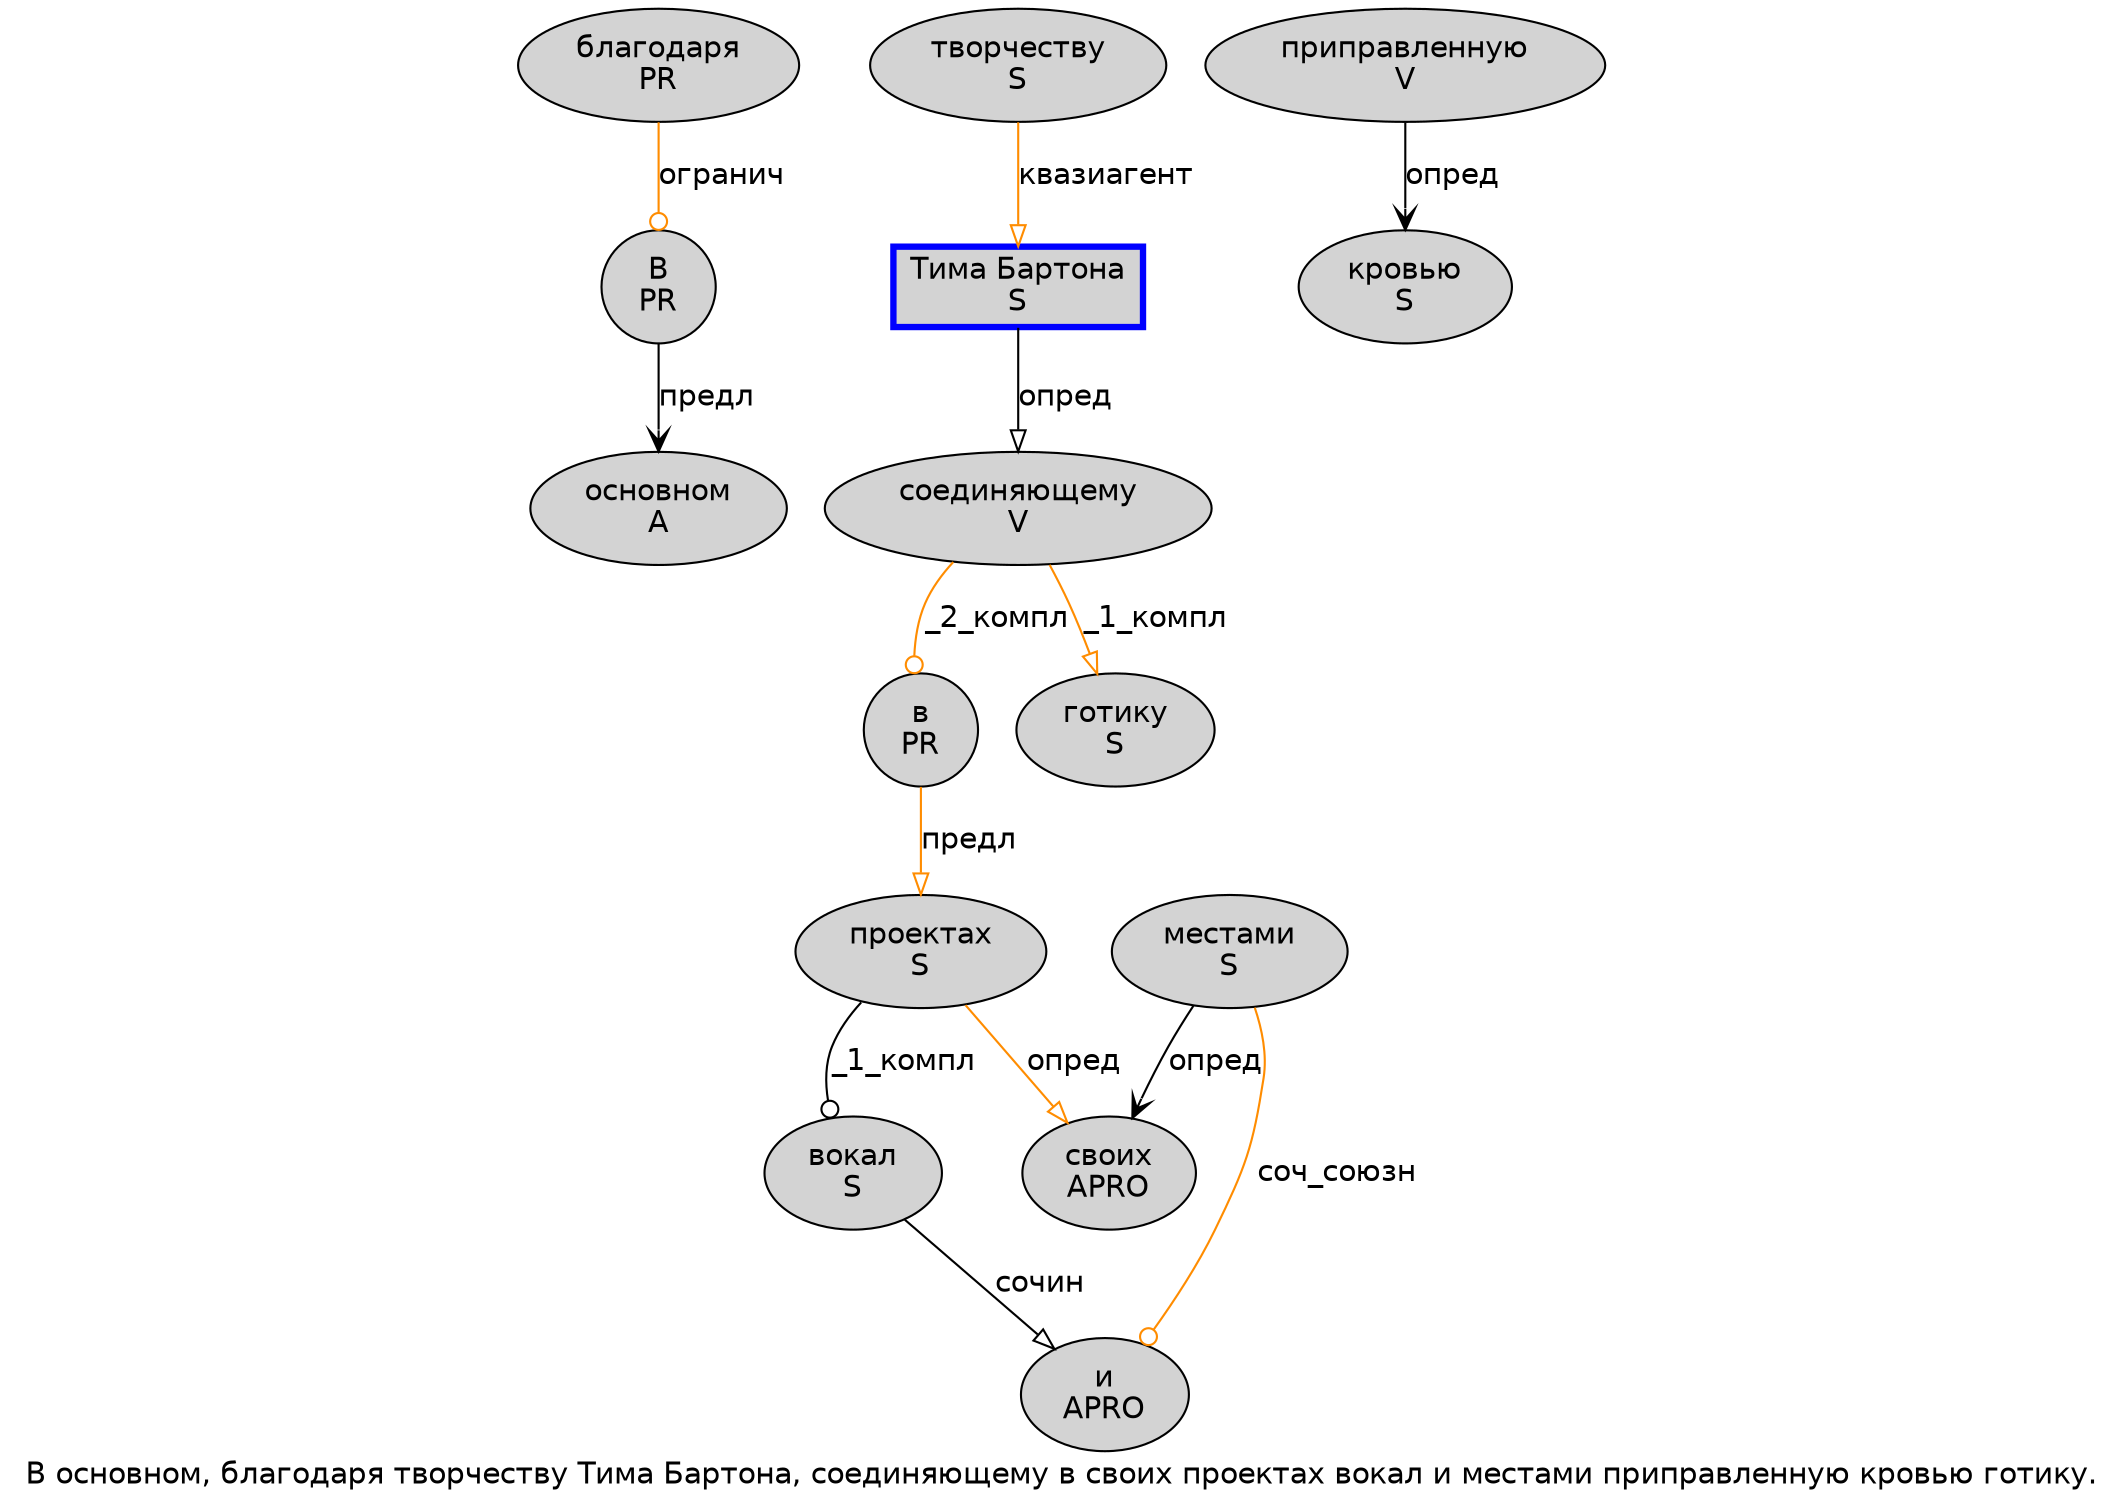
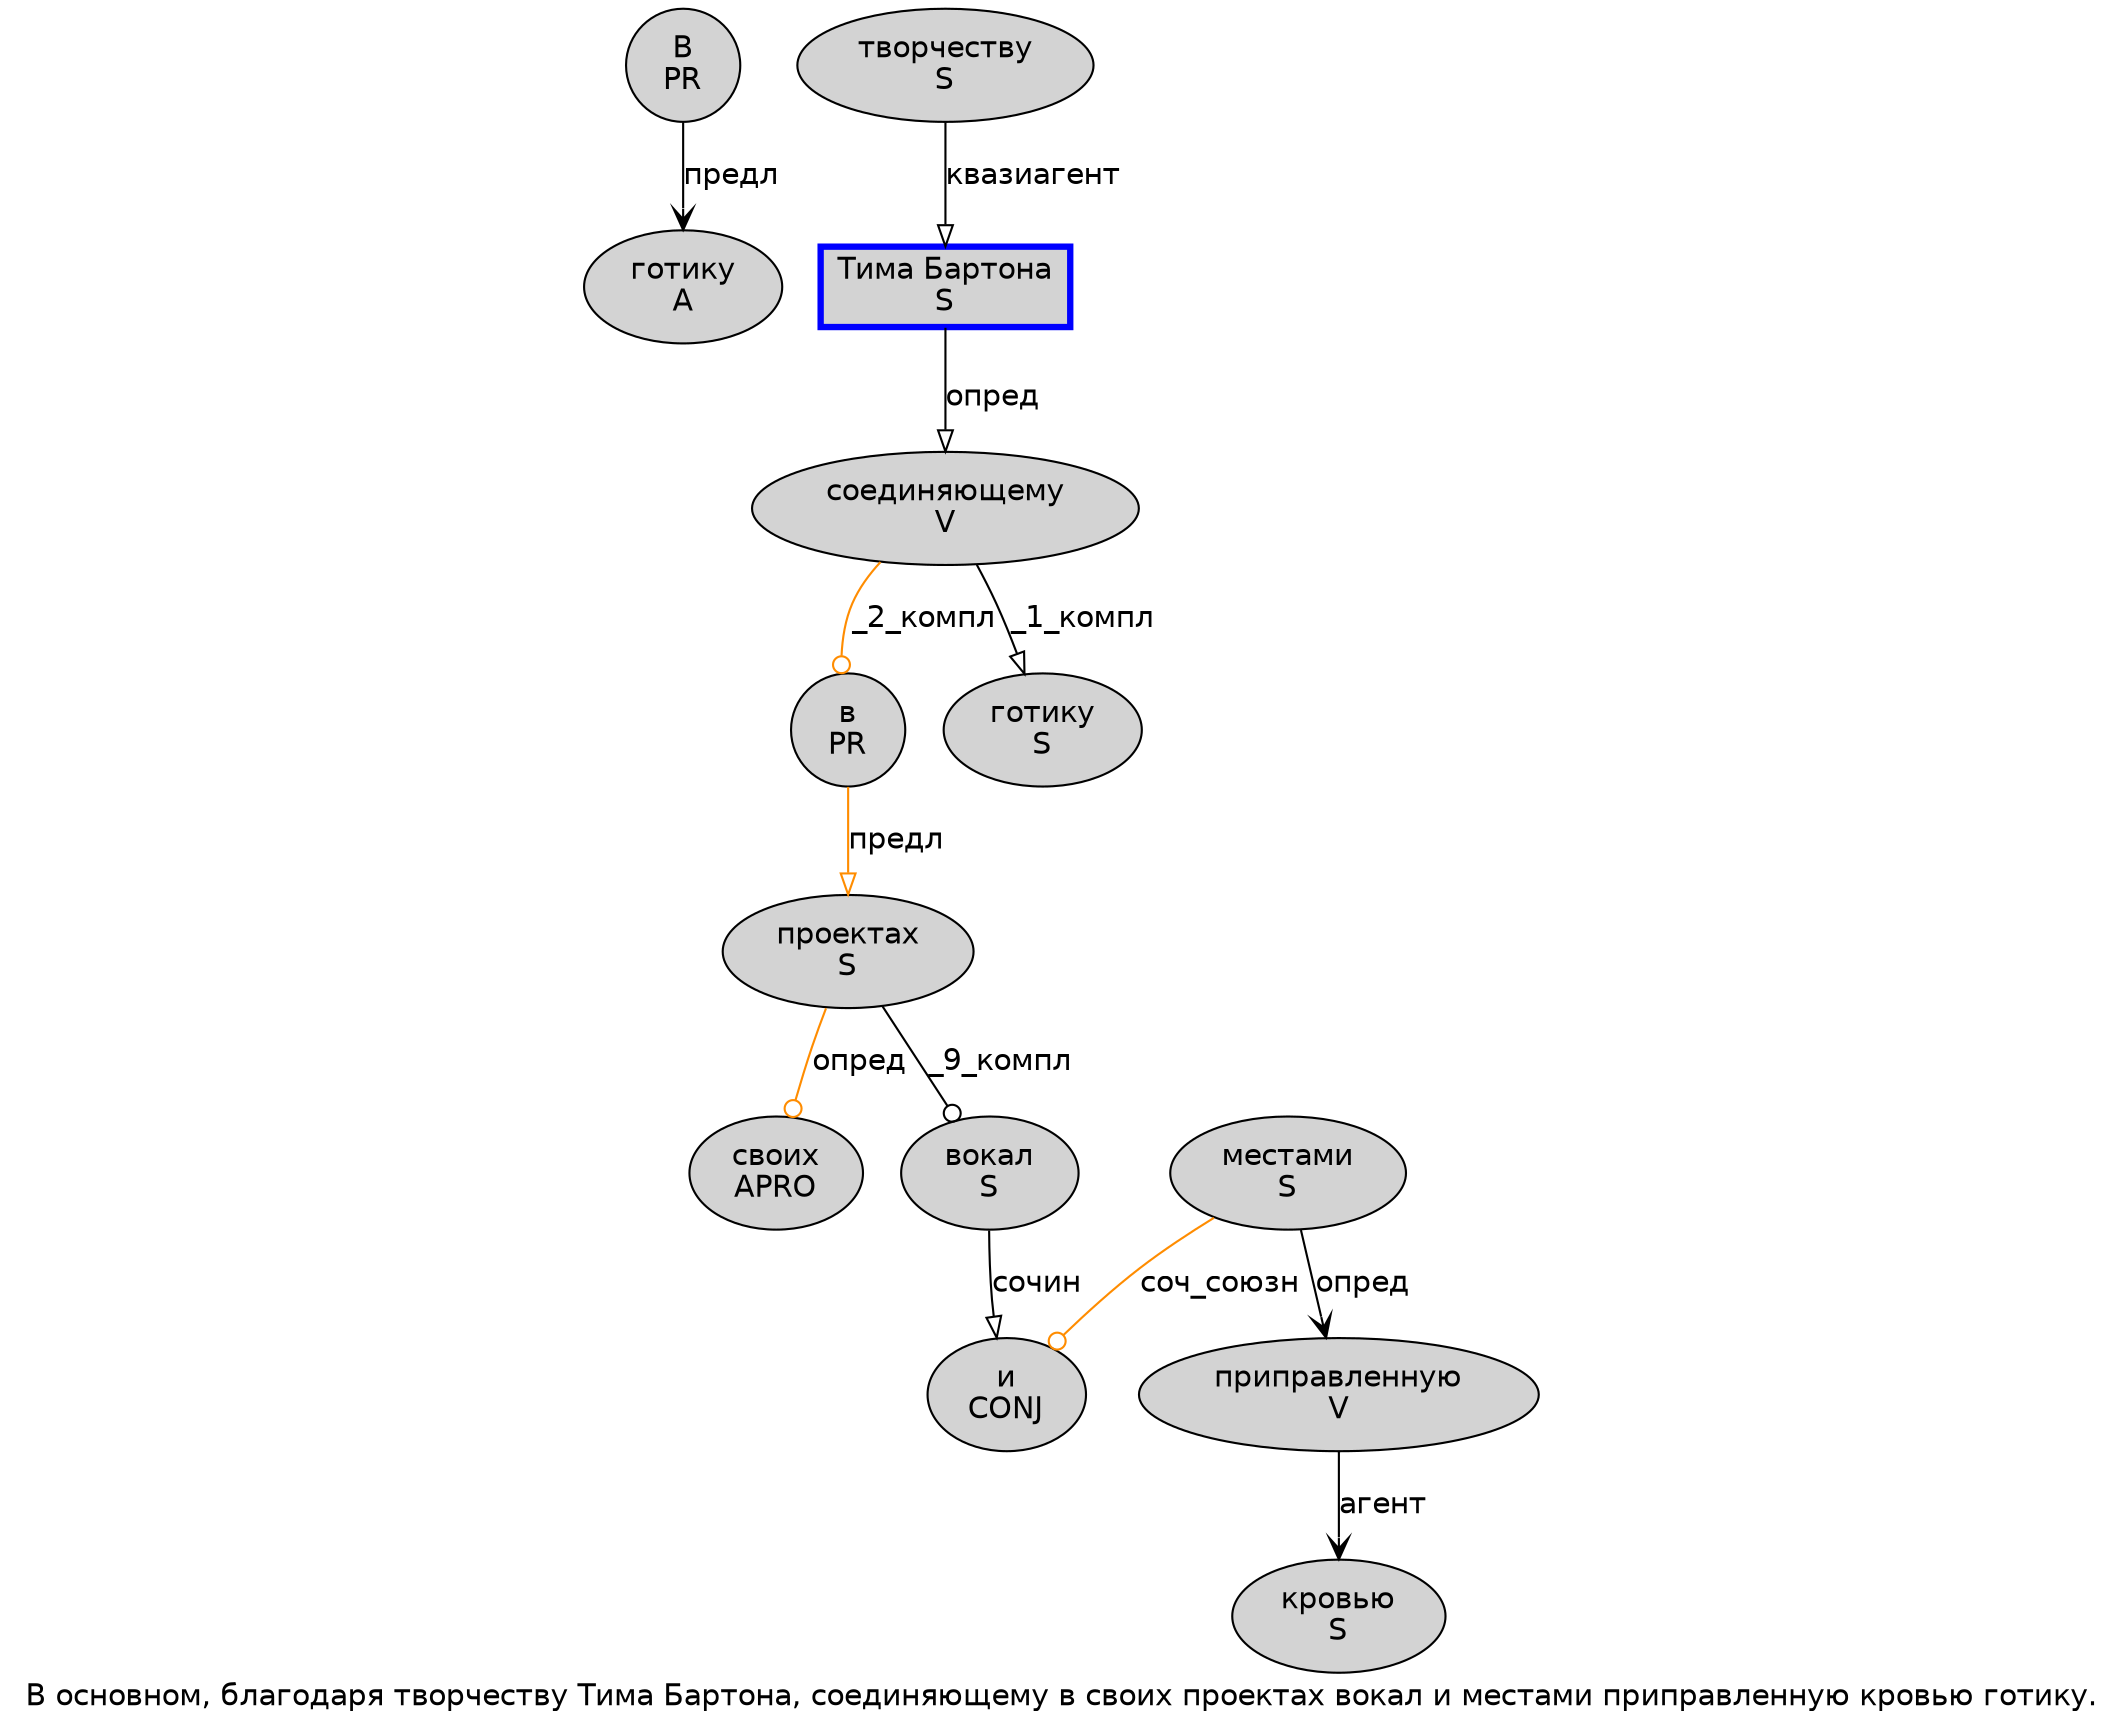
node "благодаря PR": removed
edge "творчеству S" -> "Тима Бартона S": color darkorange -> black
edge "приправленную V" -> "кровью S": label "опред" -> "агент"
node "основном A": label "основном A" -> "готику A"
edge "соединяющему V" -> "готику S": color darkorange -> black
edge "местами S" -> "своих APRO": now "местами S" -> "приправленную V"
edge "проектах S" -> "своих APRO": arrowhead onormal -> odot
edge "проектах S" -> "вокал S": label "_1_компл" -> "_9_компл"
node "и APRO": label "и APRO" -> "и CONJ"
